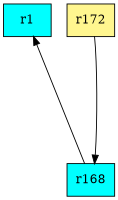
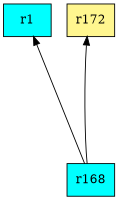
edge "r172" -> "r168": reversed
